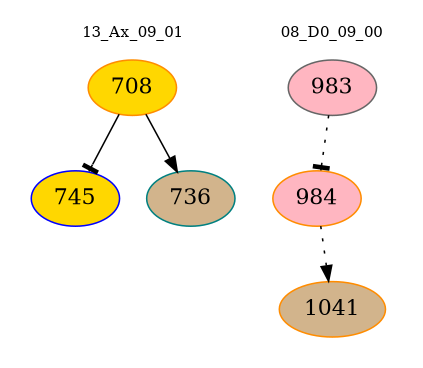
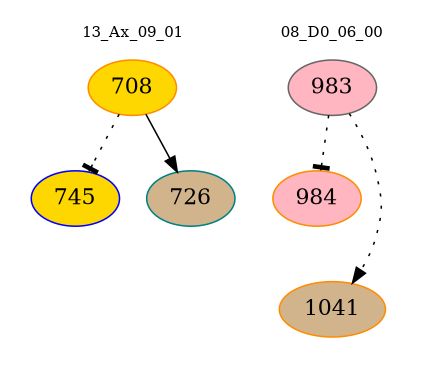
cluster "08_D0_09_00": label "08_D0_09_00" -> "08_D0_06_00"
edge "708" -> "745": style solid -> dotted
node "736": label "736" -> "726"
edge "984" -> "1041": now "983" -> "1041"
